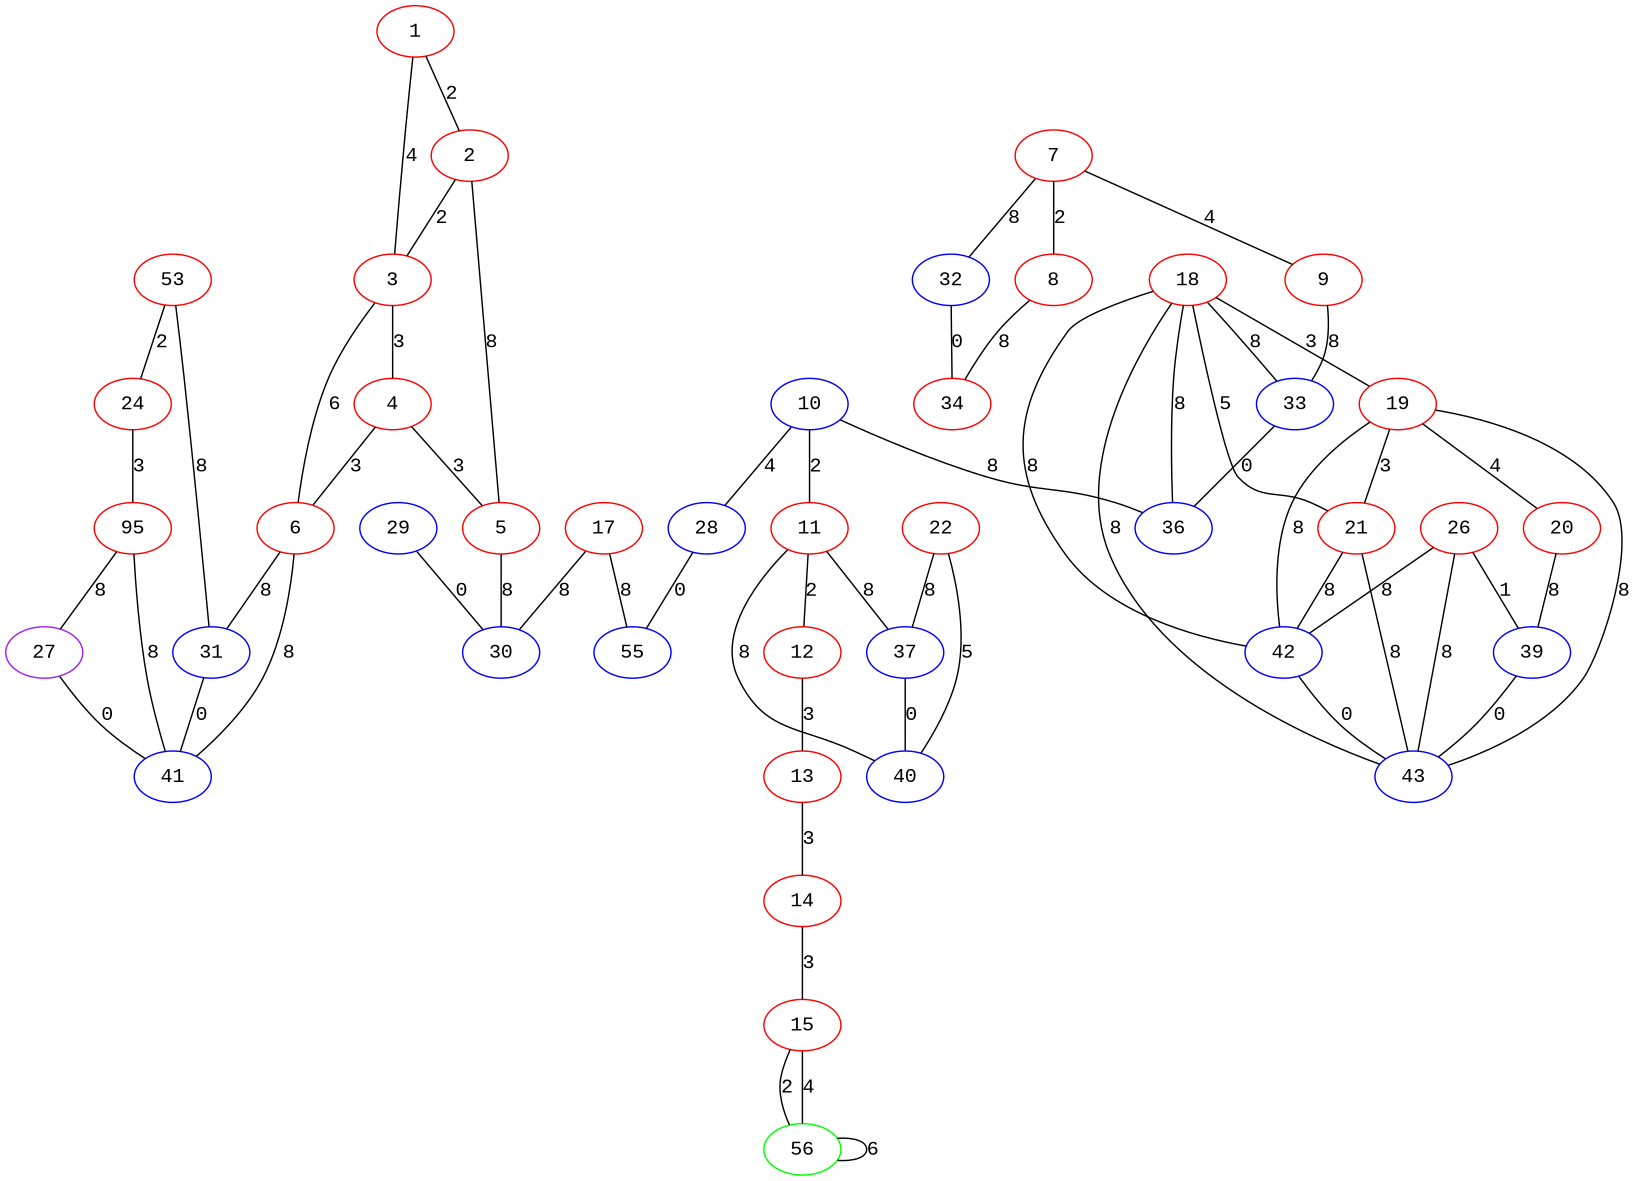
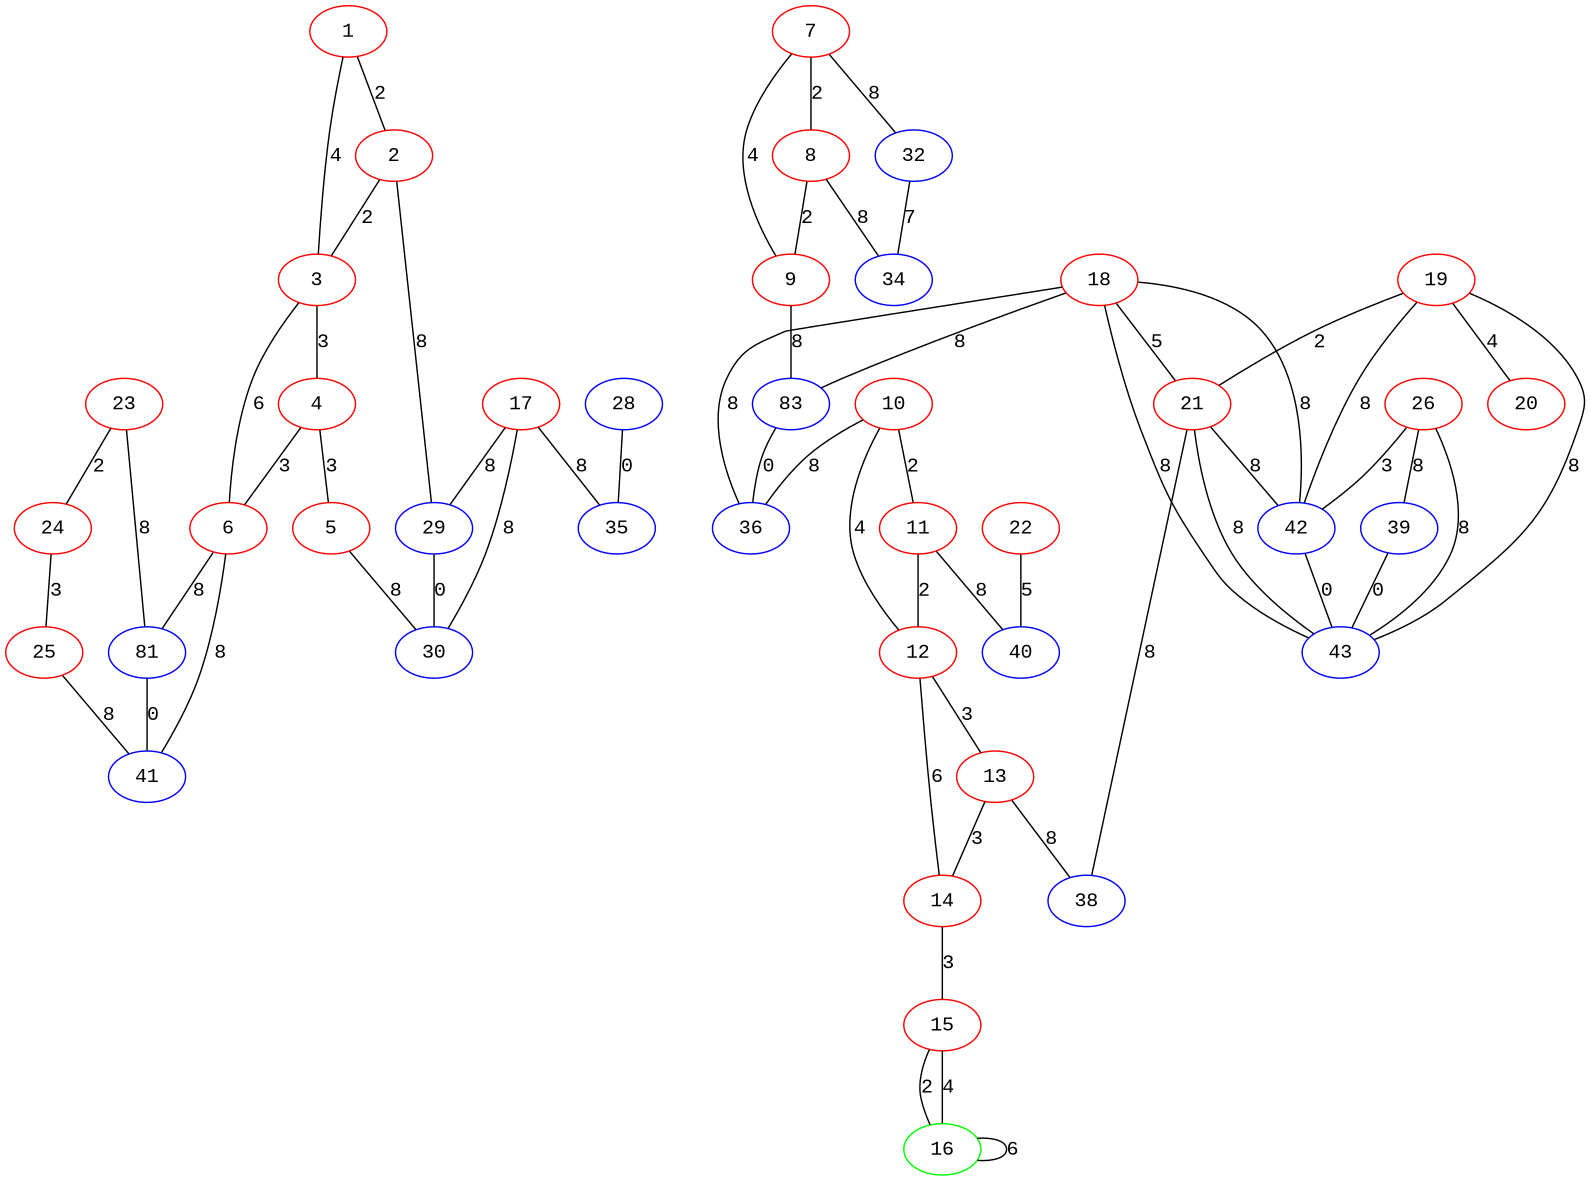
edge "8" -- "9": added, label "2"
node "53": label "53" -> "23"
edge "2" -- "5": now "2" -- "29"
edge "32" -- "34": label "0" -> "7"
edge "18" -- "19": removed, label "3"
node "10": color blue -> red
node "34": color red -> blue
node "33": label "33" -> "83"
edge "17" -- "29": added, label "8"
edge "10" -- "28": now "10" -- "12"
edge "19" -- "21": label "3" -> "2"
node "95": label "95" -> "25"
edge "26" -- "42": label "8" -> "3"
edge "26" -- "39": label "1" -> "8"
edge "20" -- "39": removed, label "8"
node "27": removed
node "31": label "31" -> "81"
node "55": label "55" -> "35"
node "37": removed
edge "12" -- "14": added, label "6"
node "38": added
node "56": label "56" -> "16"
